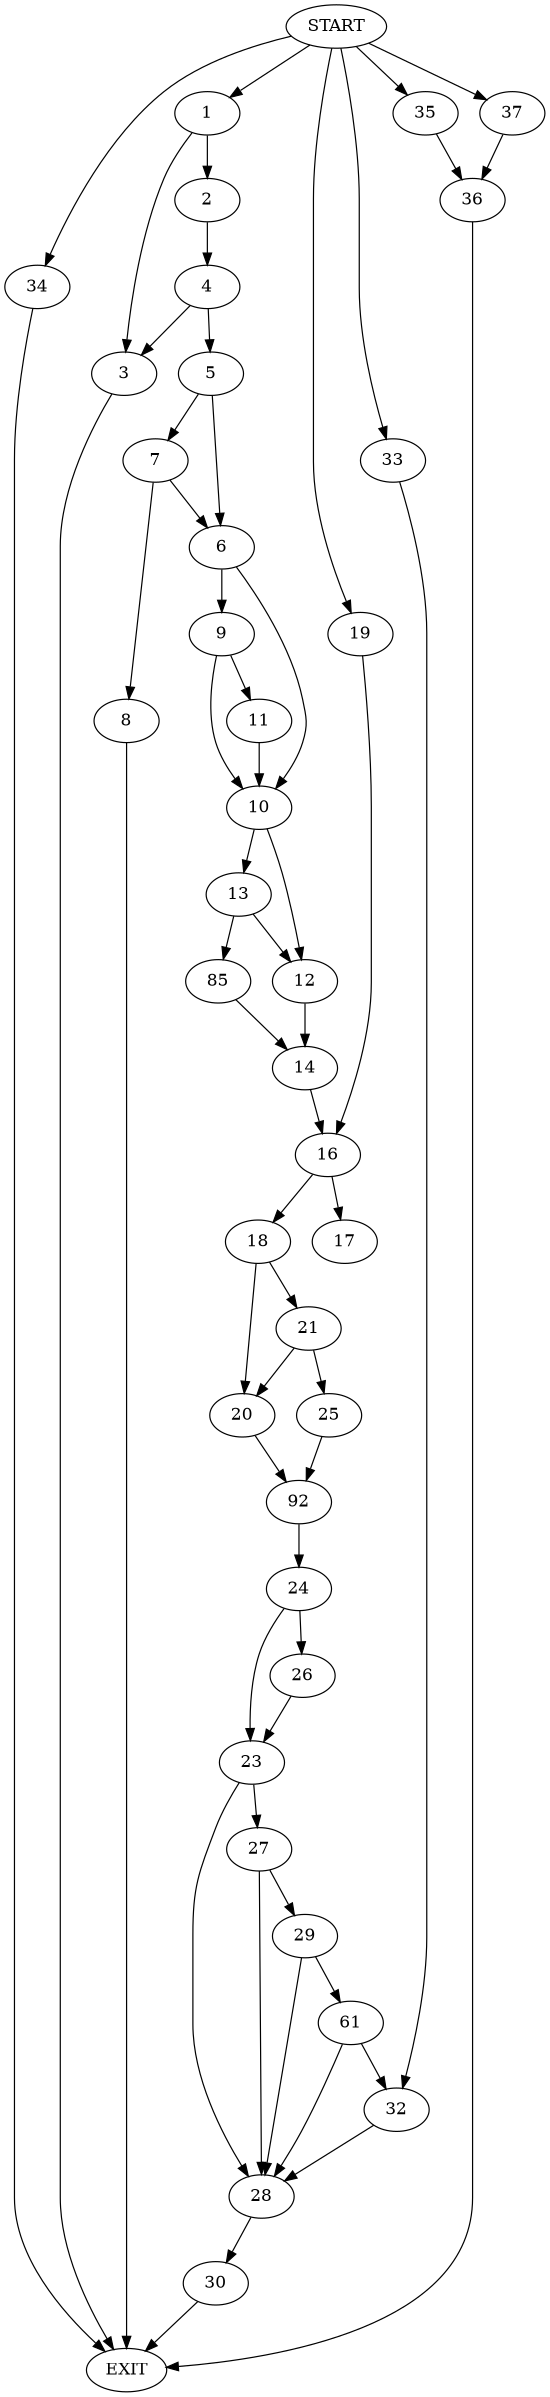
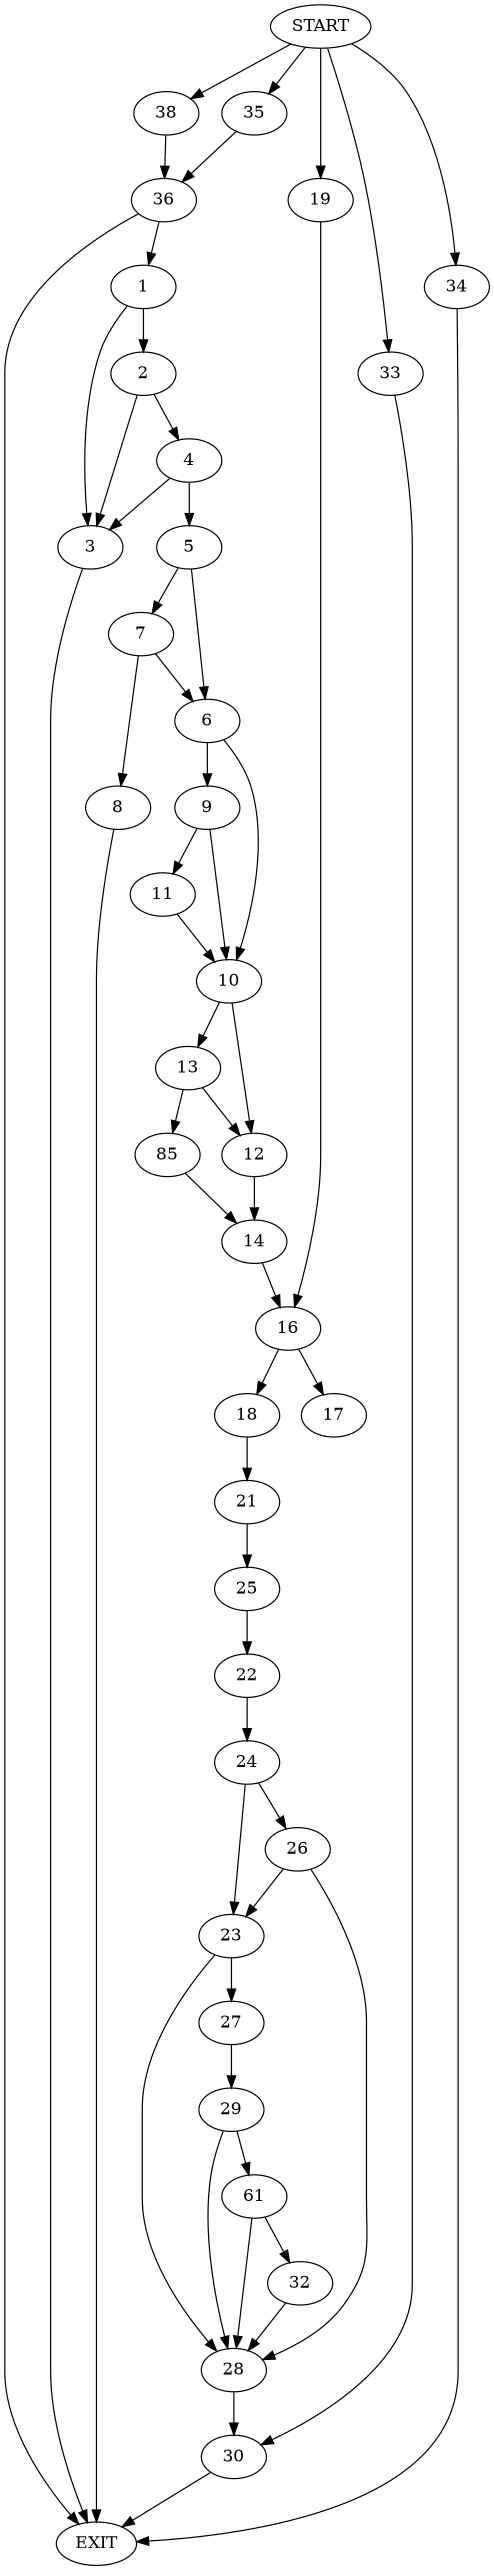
edge "START" -> "1": now "36" -> "1"
node "37": label "37" -> "38"
edge "2" -> "3": added
edge "33" -> "32": now "33" -> "30"
node "20": removed
node "92": label "92" -> "22"
edge "27" -> "28": now "26" -> "28"
